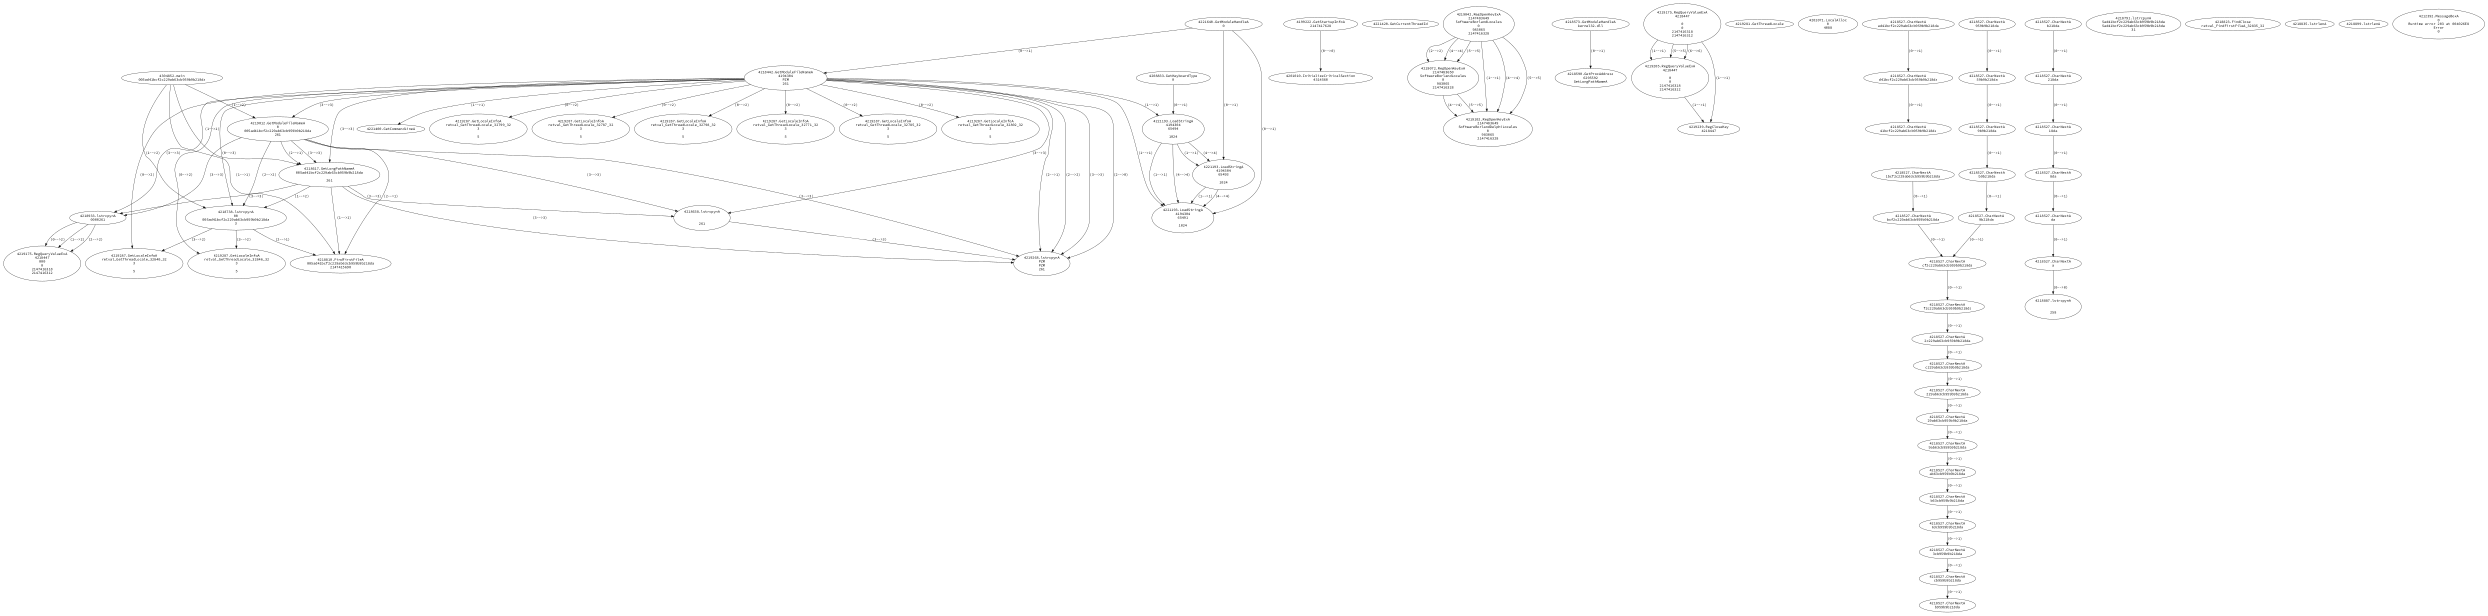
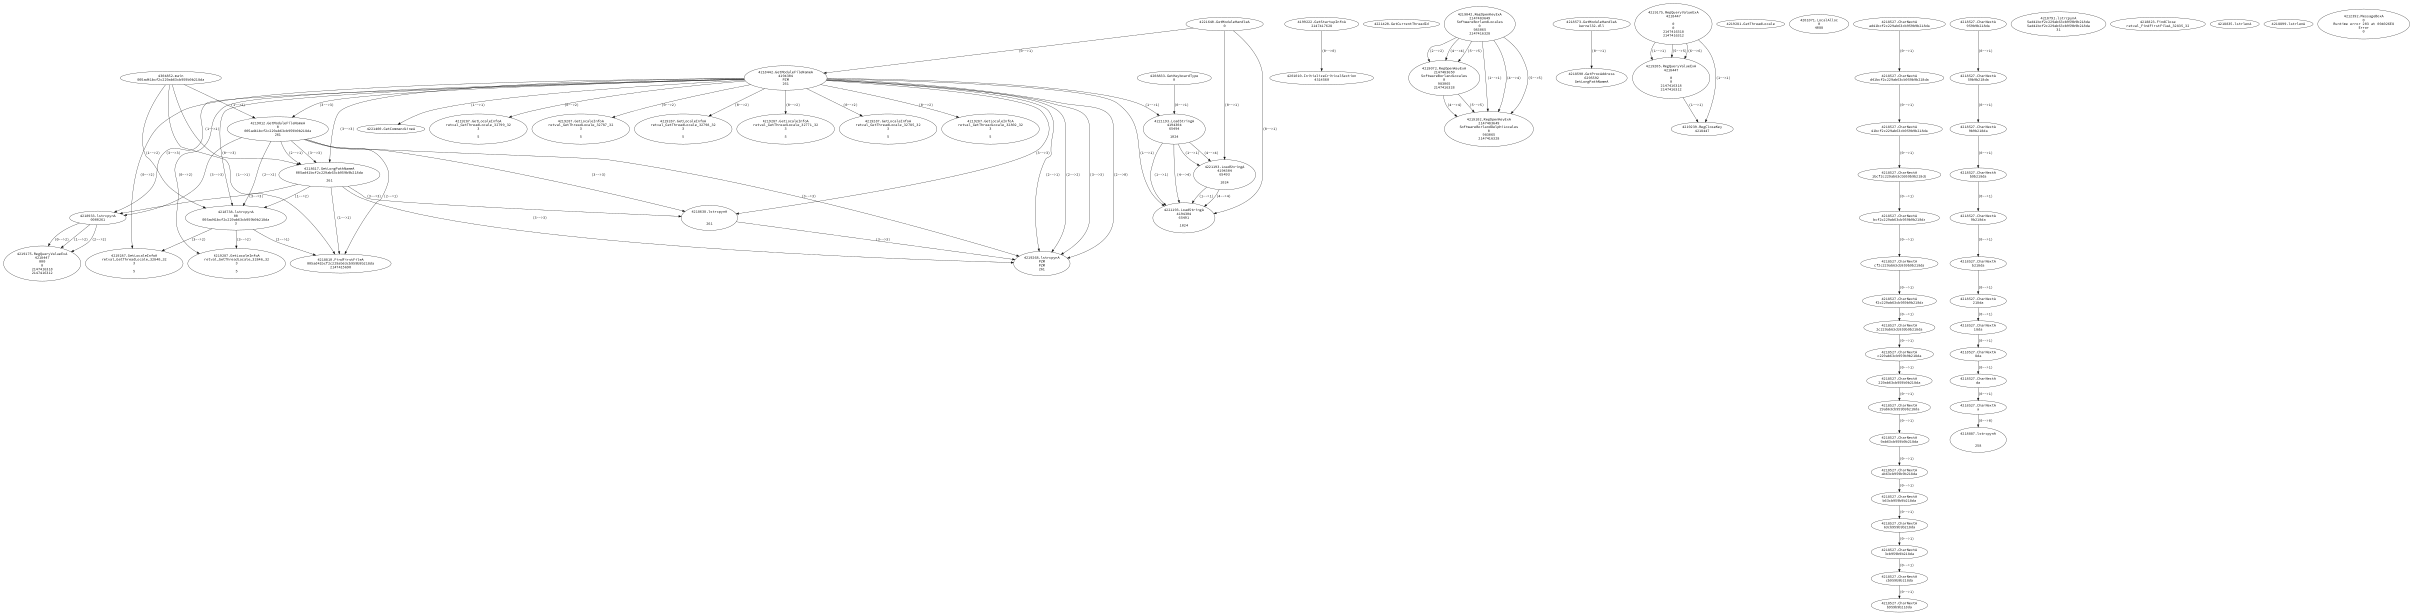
edge "4218527.CharNextA 41bcf2c229ab63cb959b9b218da" -> "4218527.CharNextA 1bcf2c229ab63cb959b9b218da": added, label "(0-->1)"
edge "4218527.CharNextA 9b218da" -> "4218527.CharNextA cf2c229ab63cb959b9b218da": now "4218527.CharNextA 9b218da" -> "4218527.CharNextA b218da"
